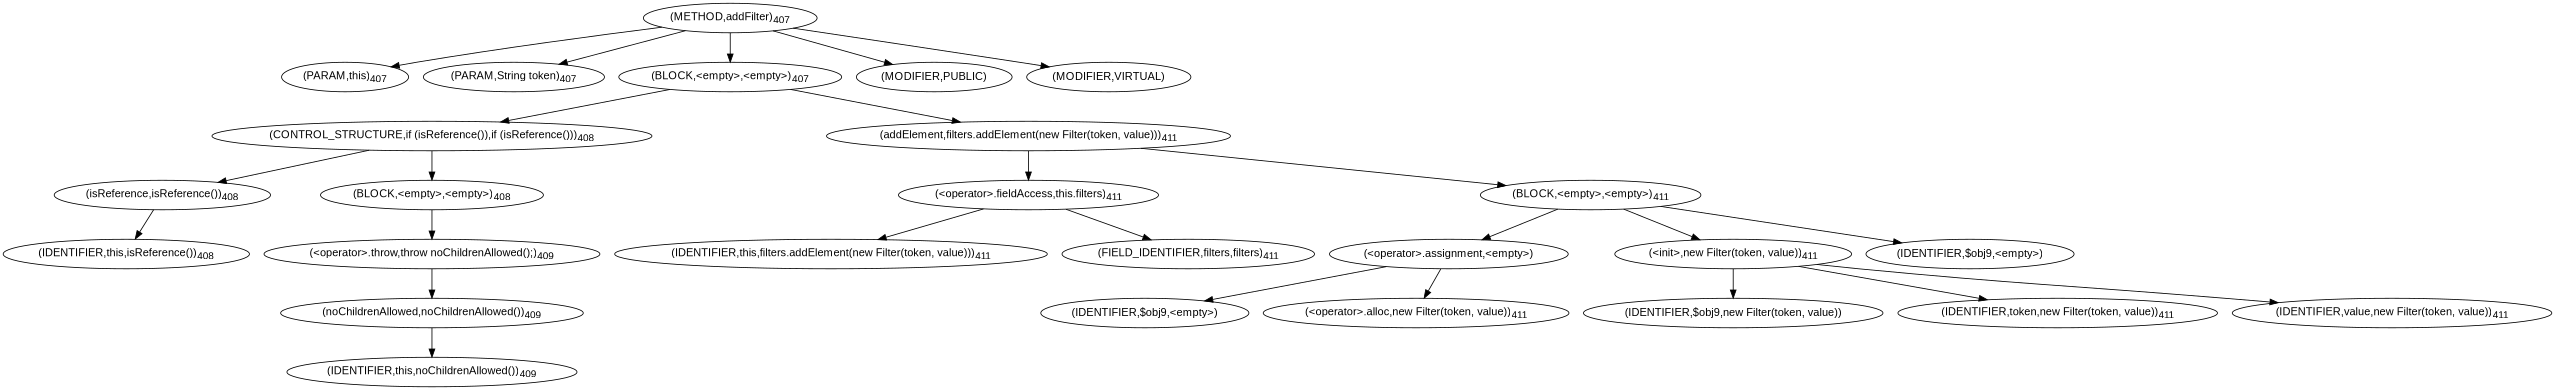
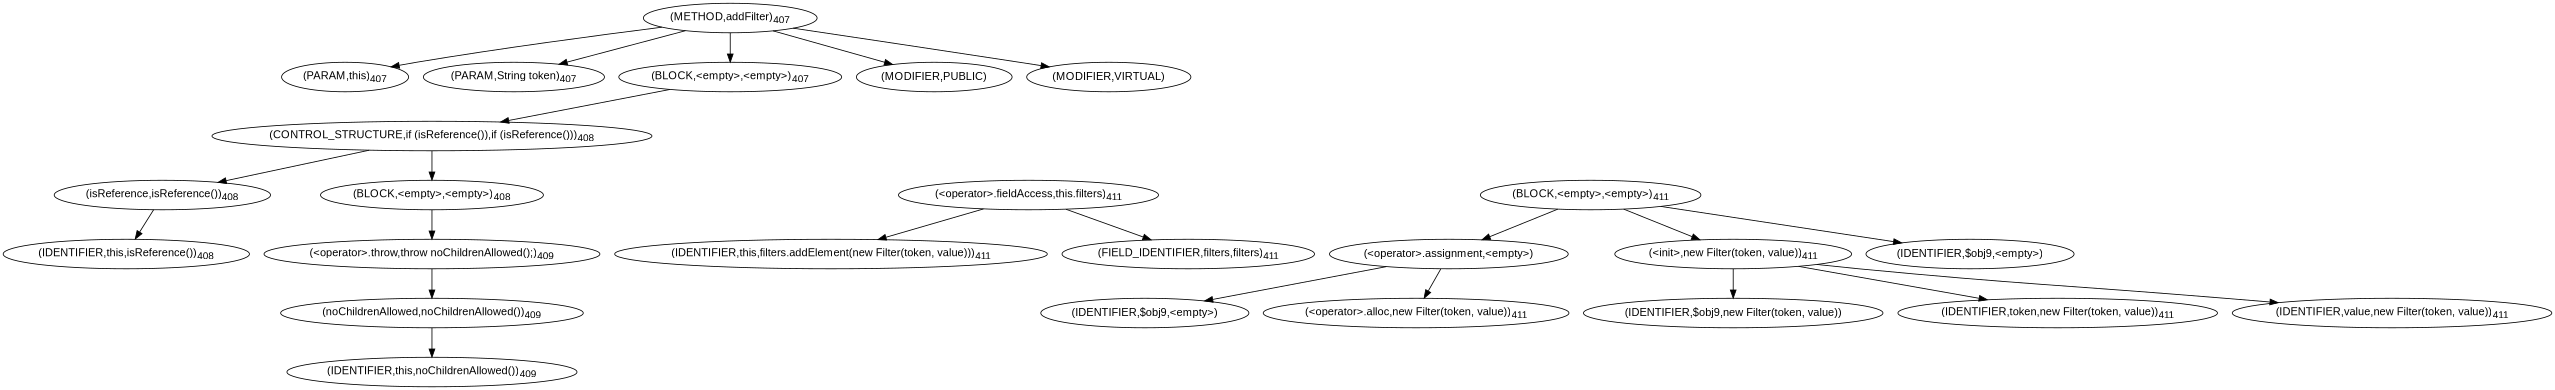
node "(addElement,filters.addElement(new Filter(token, value)))": removed
